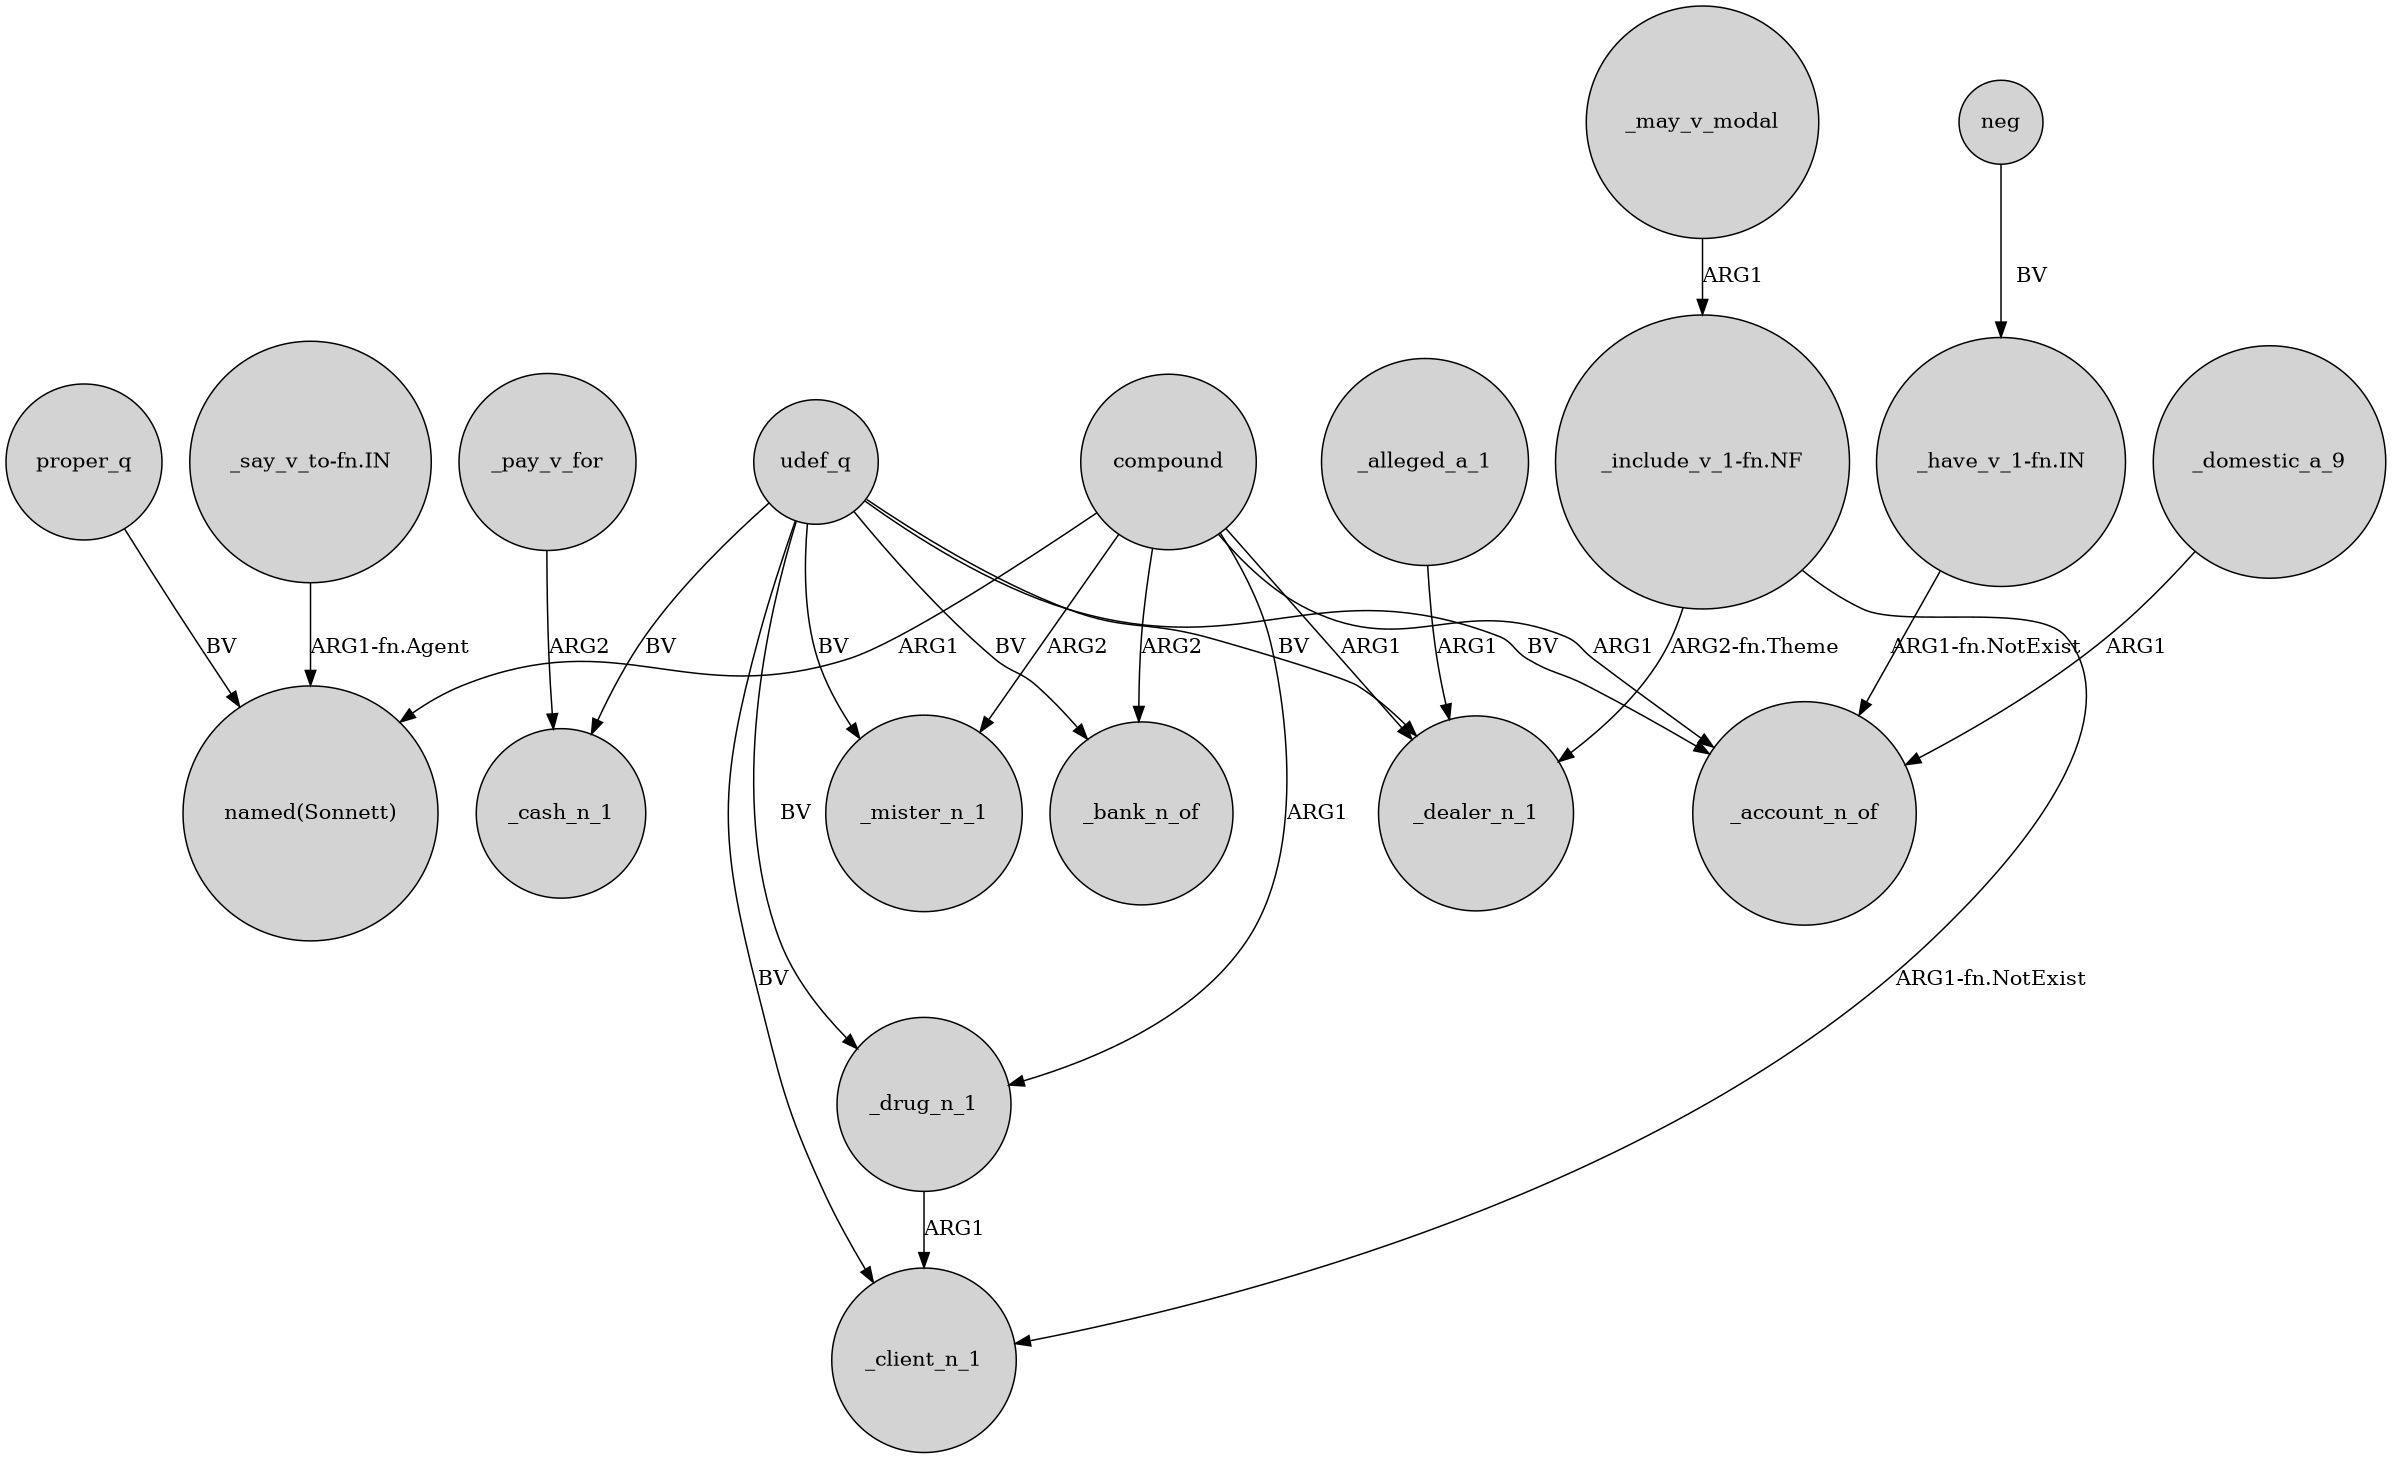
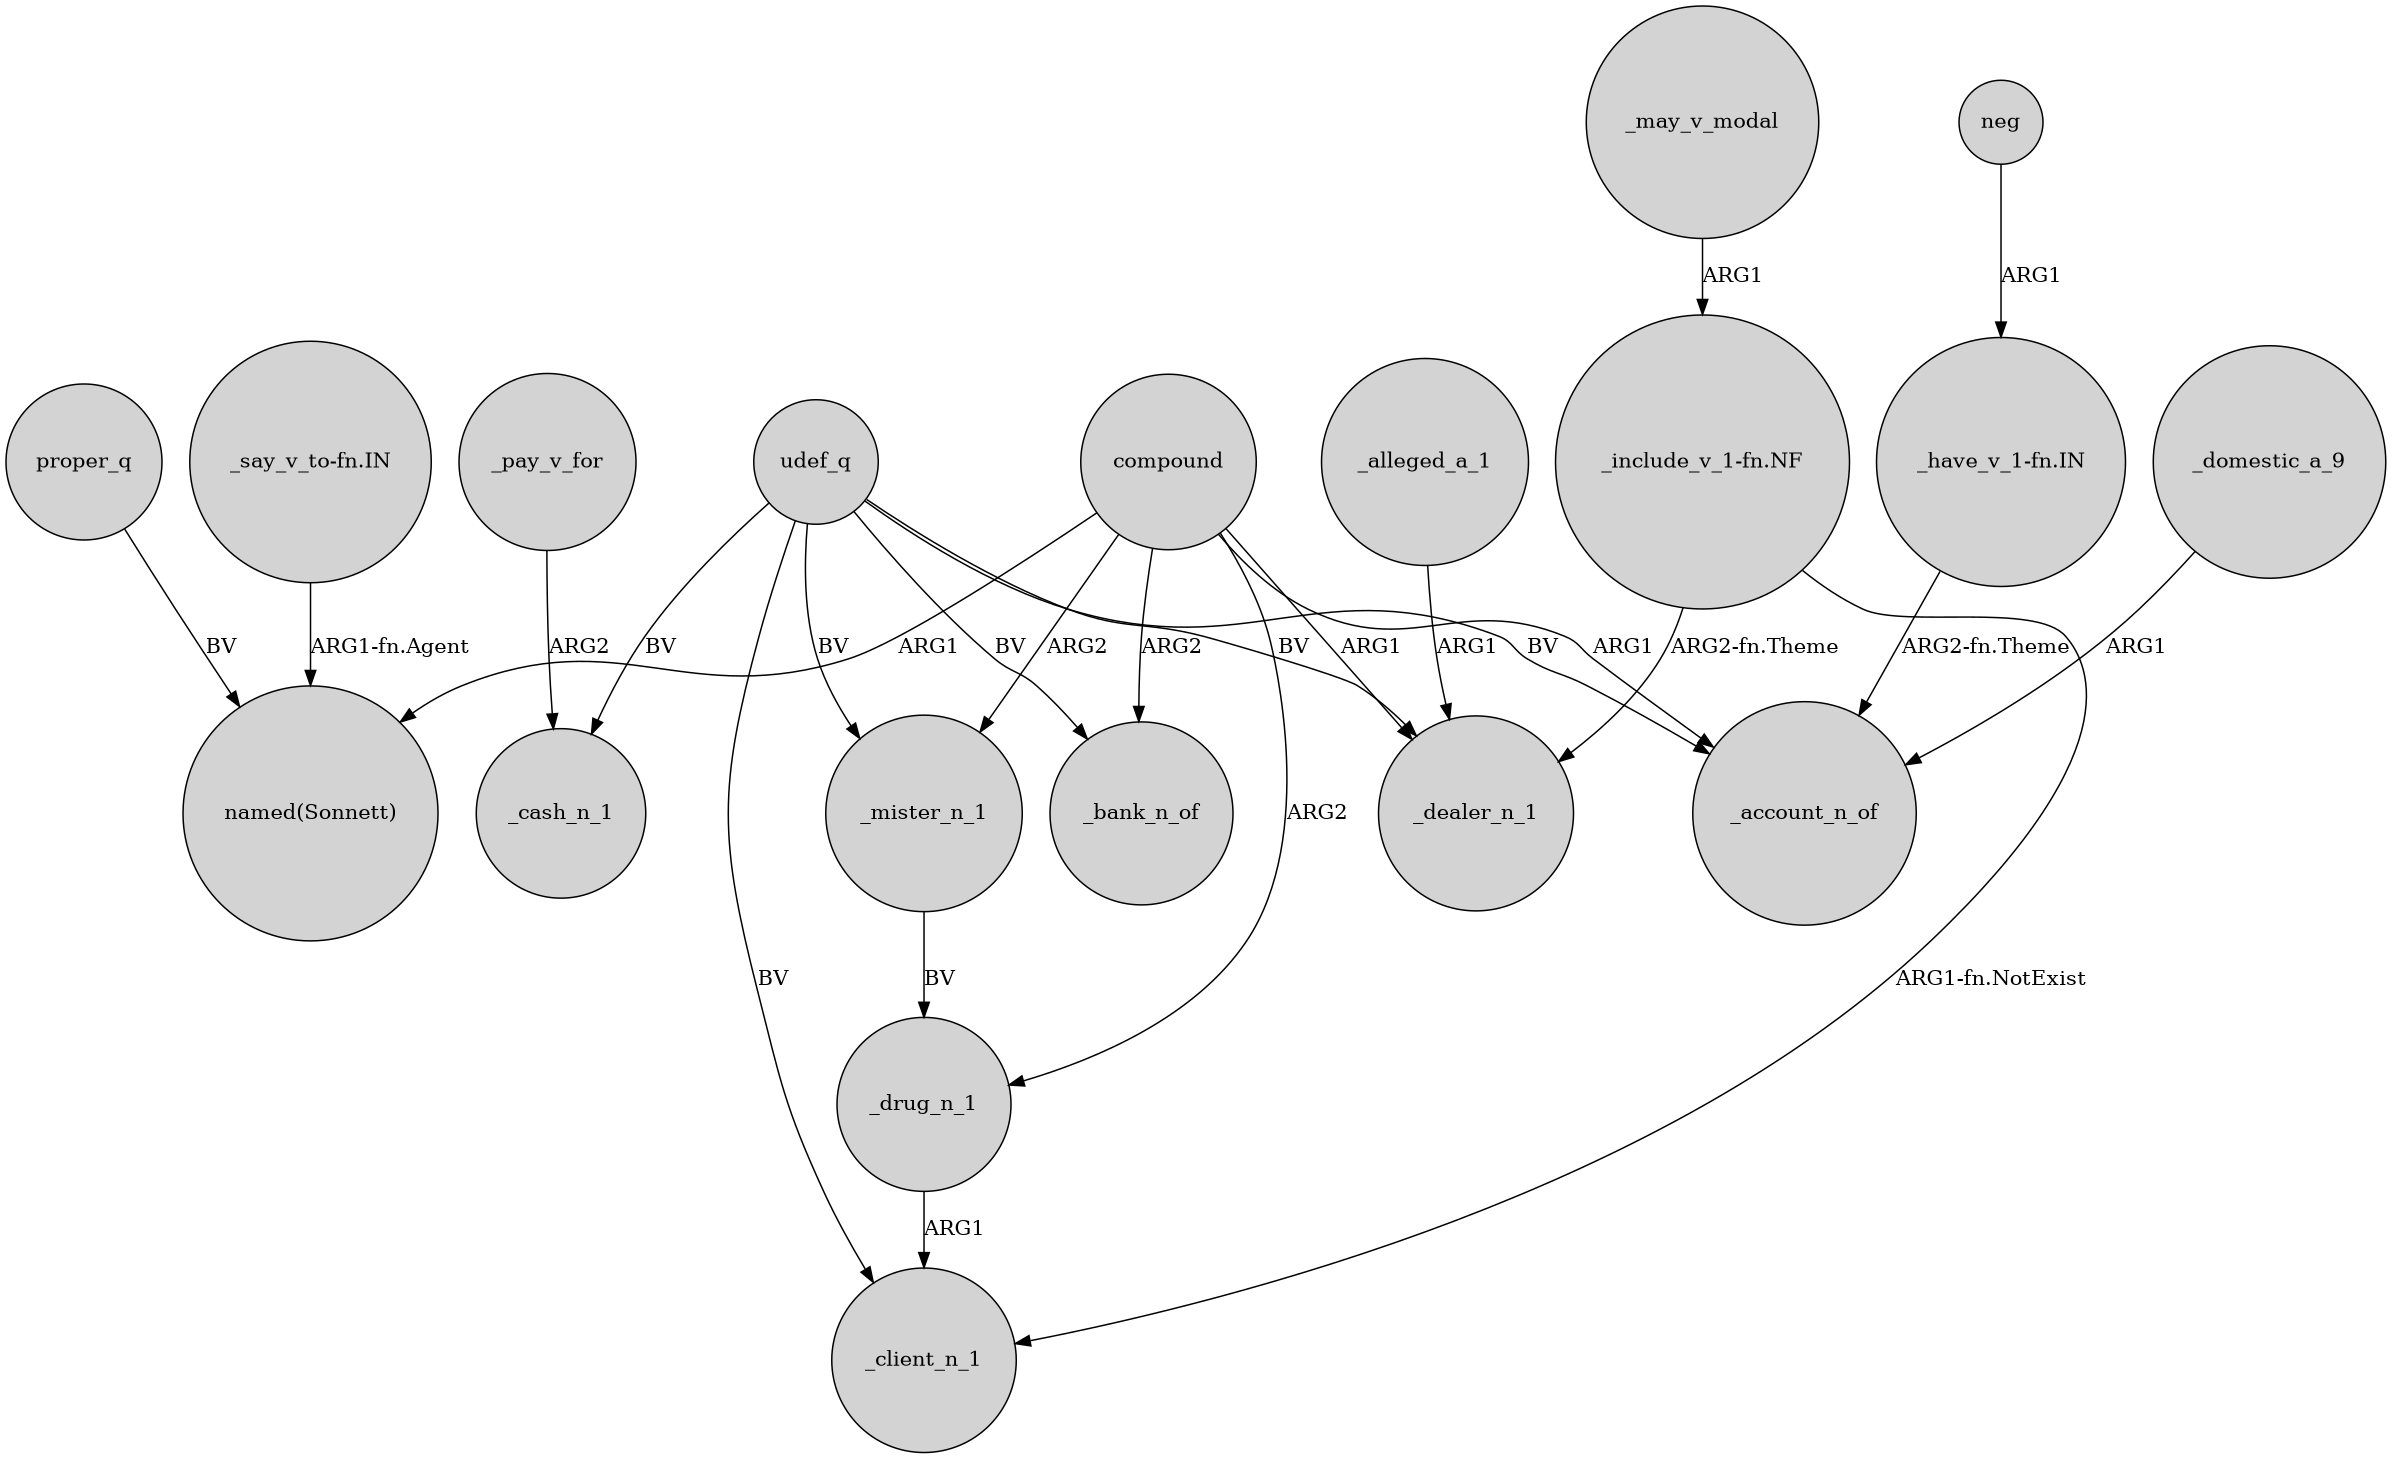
edge "neg" -> "_have_v_1-fn.IN": label "BV" -> "ARG1"
edge "_have_v_1-fn.IN" -> "_account_n_of": label "ARG1-fn.NotExist" -> "ARG2-fn.Theme"
edge "udef_q" -> "_drug_n_1": now "_mister_n_1" -> "_drug_n_1"
edge "compound" -> "_drug_n_1": label "ARG1" -> "ARG2"
